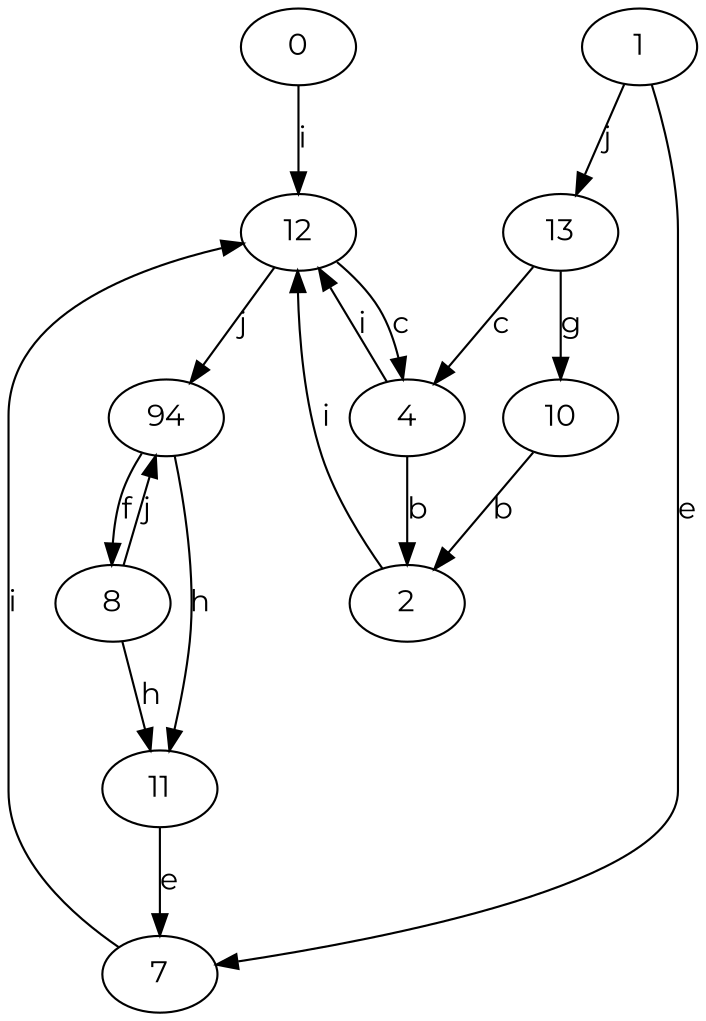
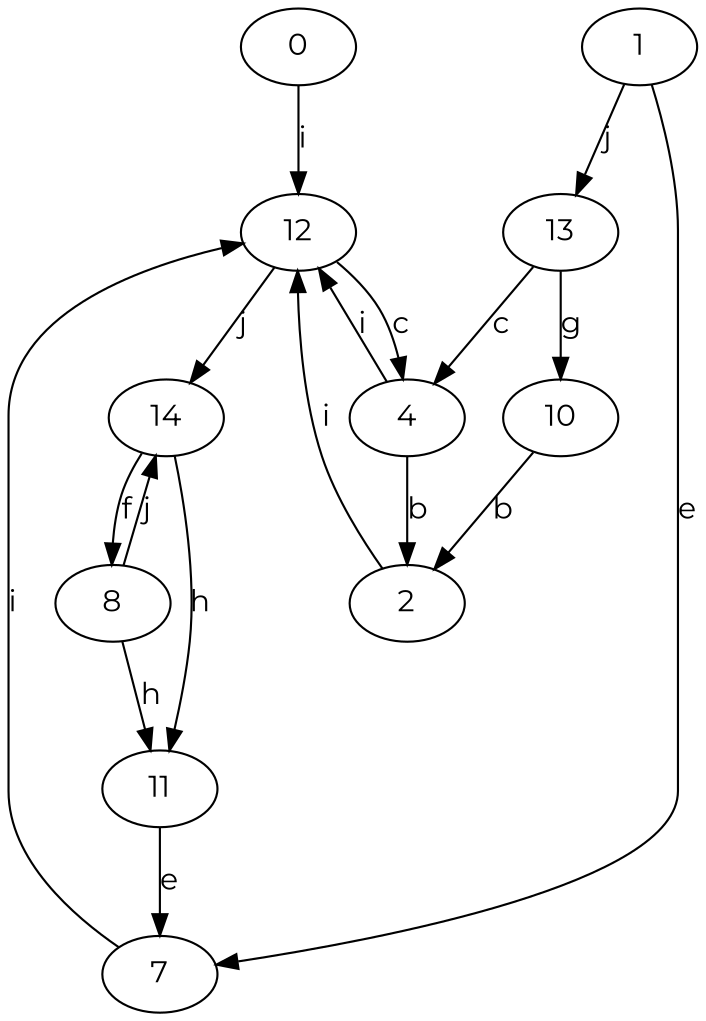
node "94": label "94" -> "14"
